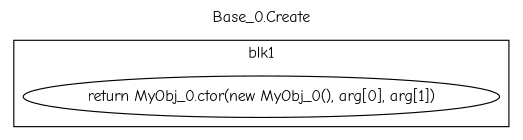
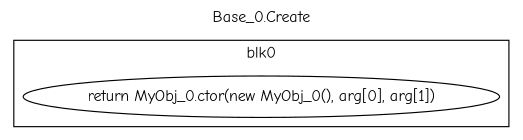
cluster "blk1": label "blk1" -> "blk0"
